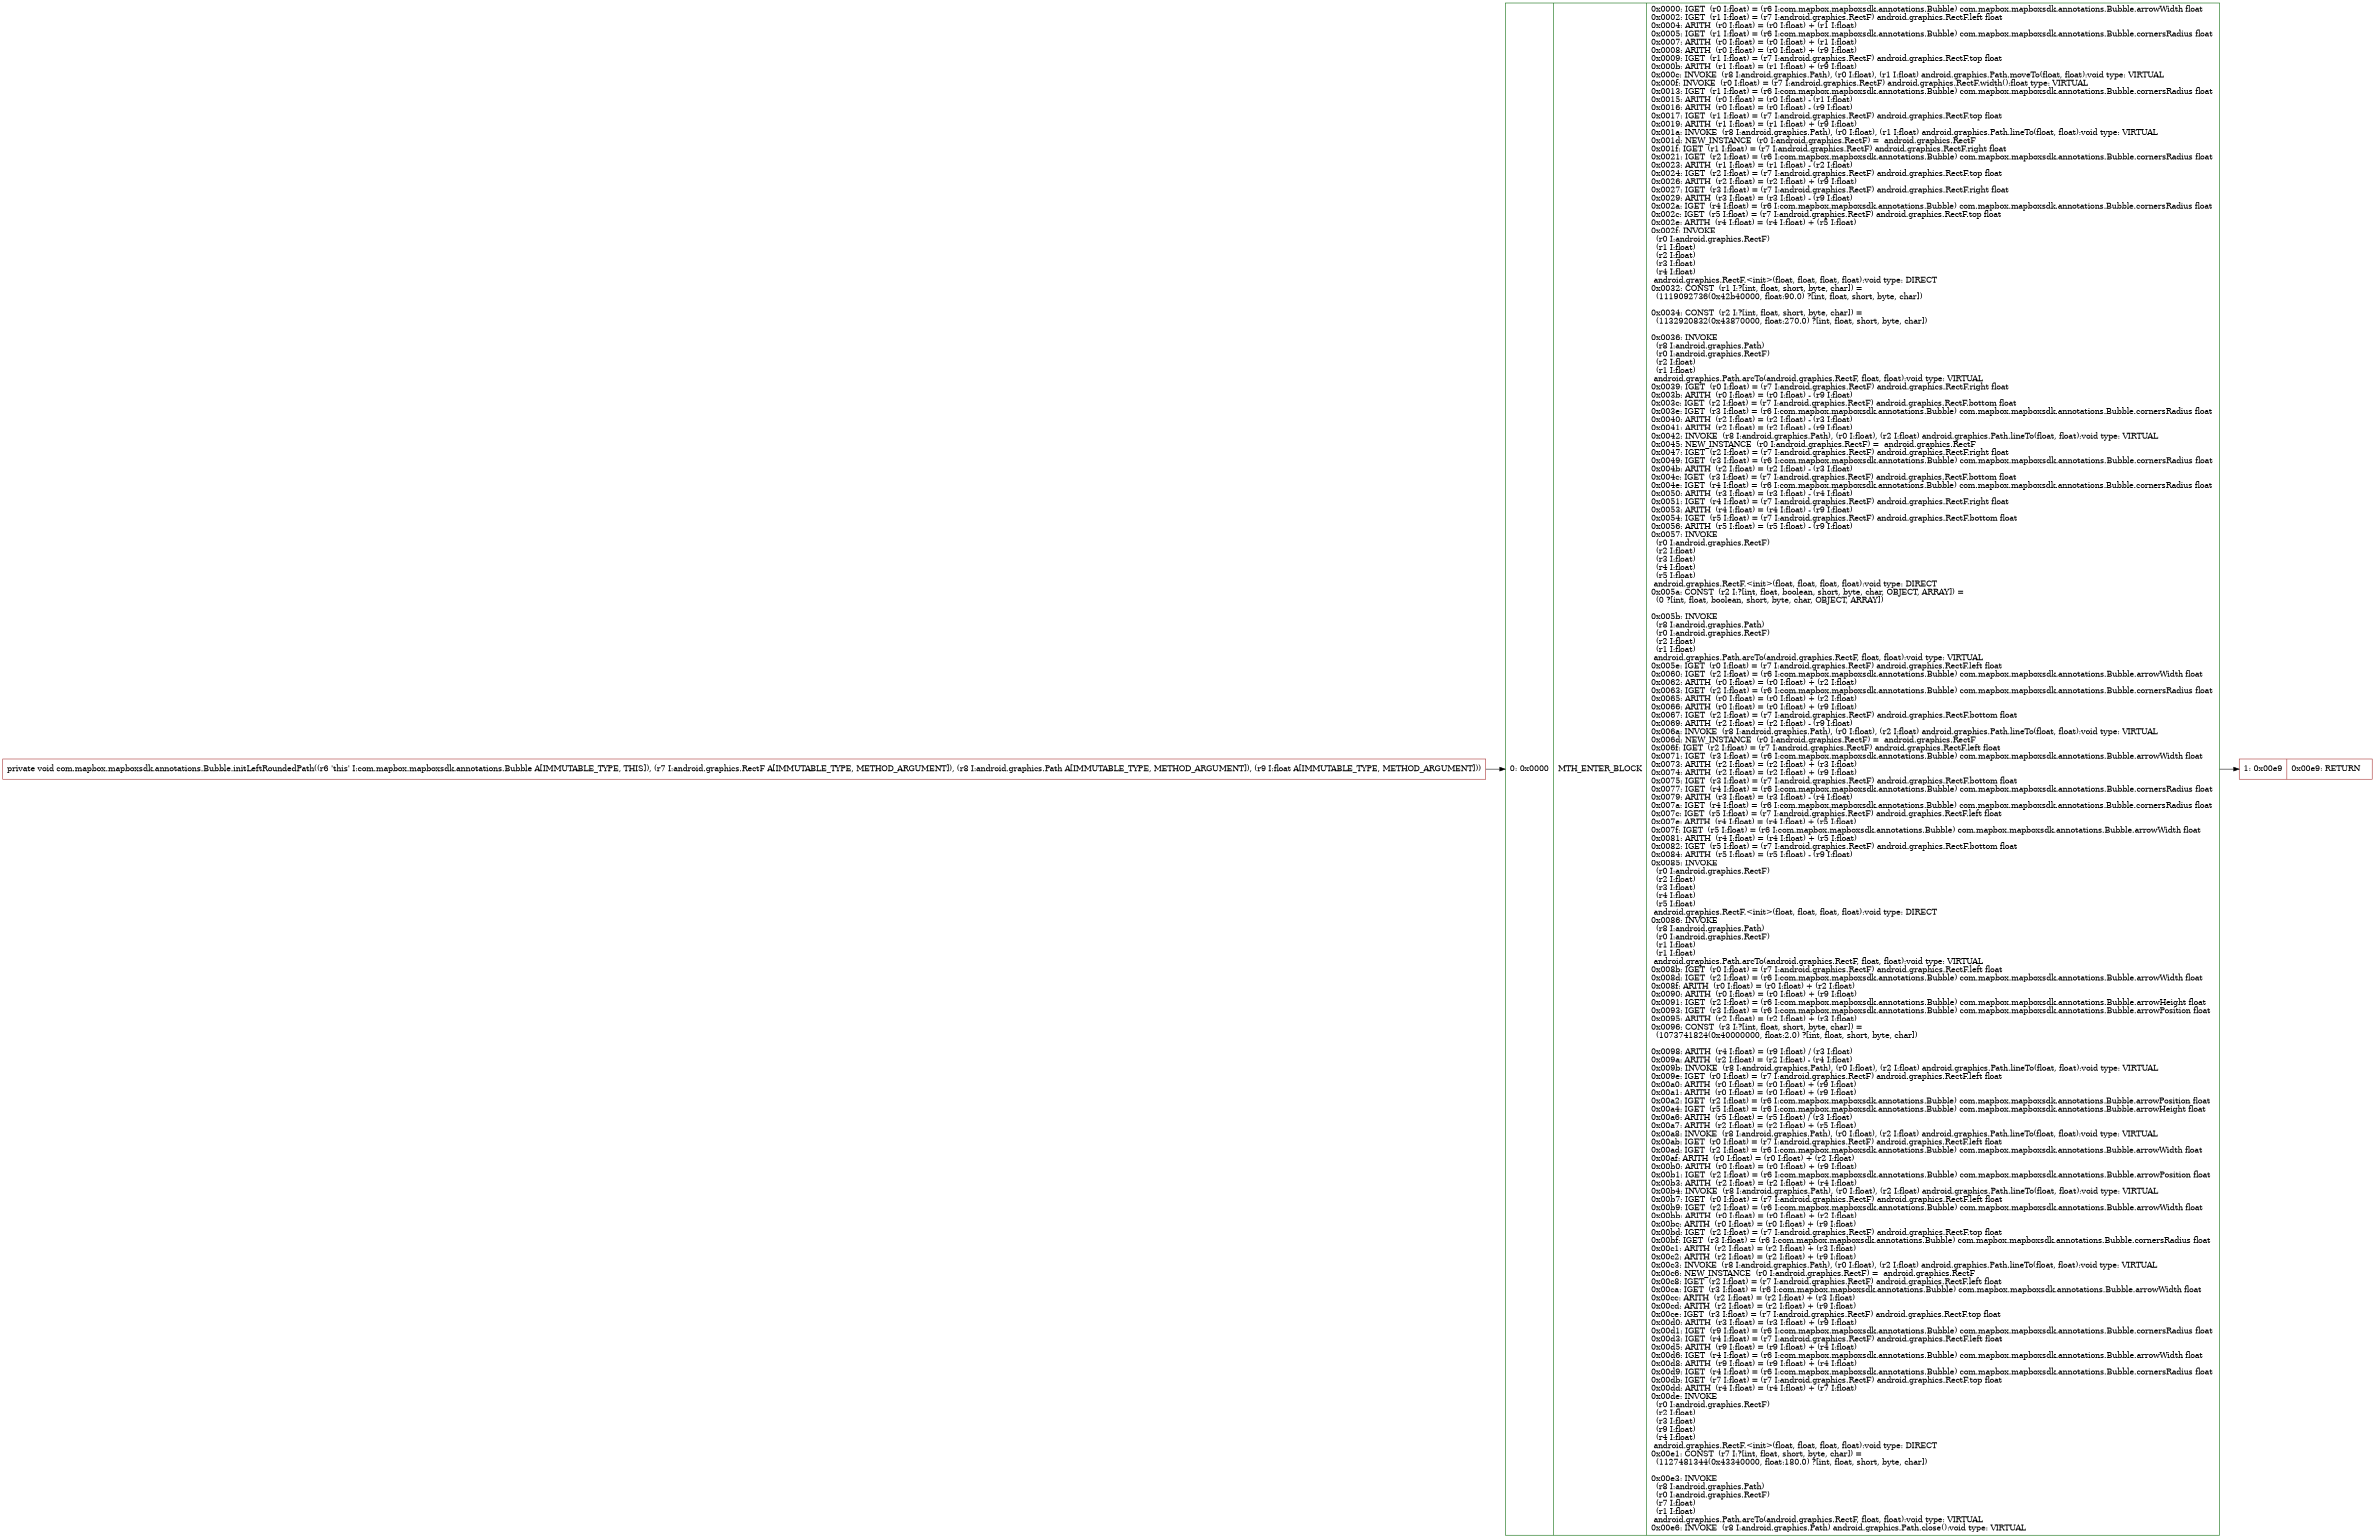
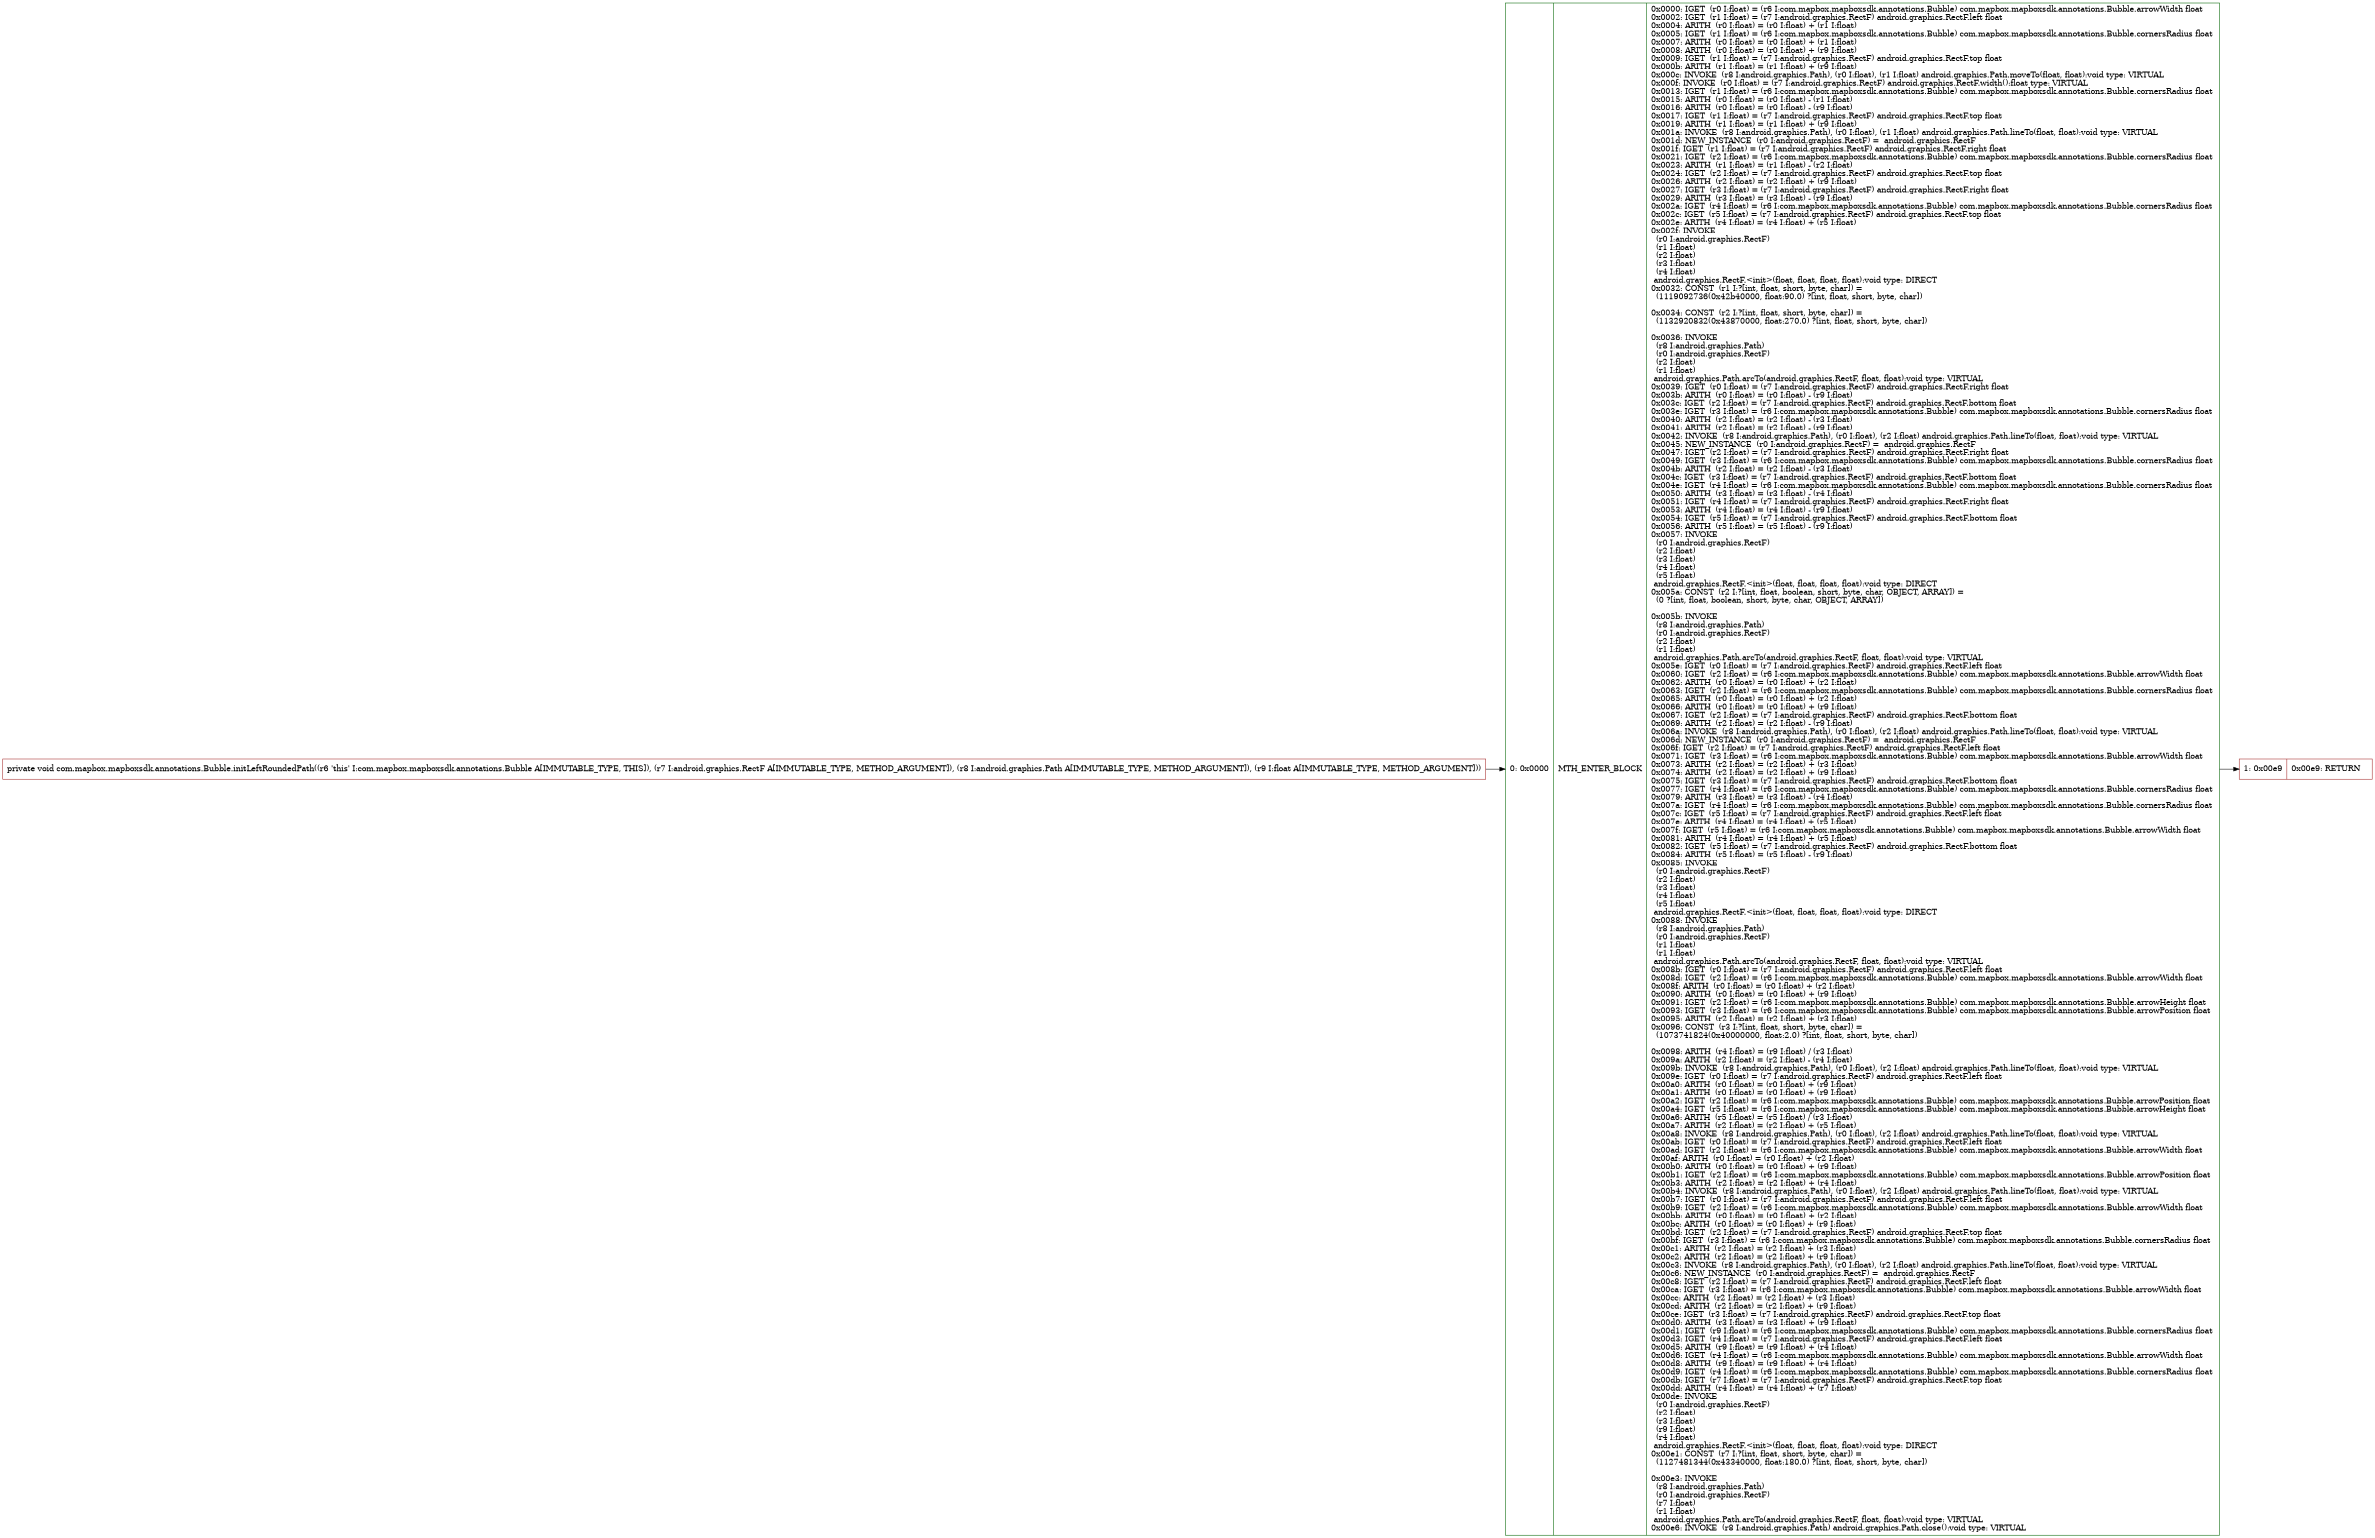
node "0: 0x0000": text "0x0086: INVOKE" -> "0x0088: INVOKE"
